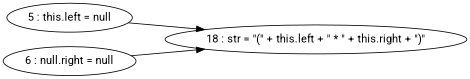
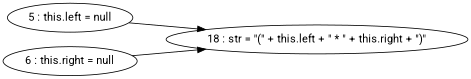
node "6 : null.right = null": label "6 : null.right = null" -> "6 : this.right = null"
